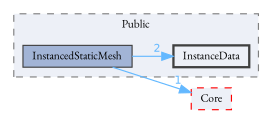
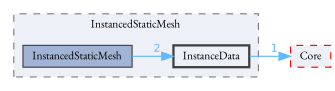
cluster "Public": label "Public" -> "InstancedStaticMesh"
edge "InstancedStaticMesh" -> "Core": now "InstanceData" -> "Core"
